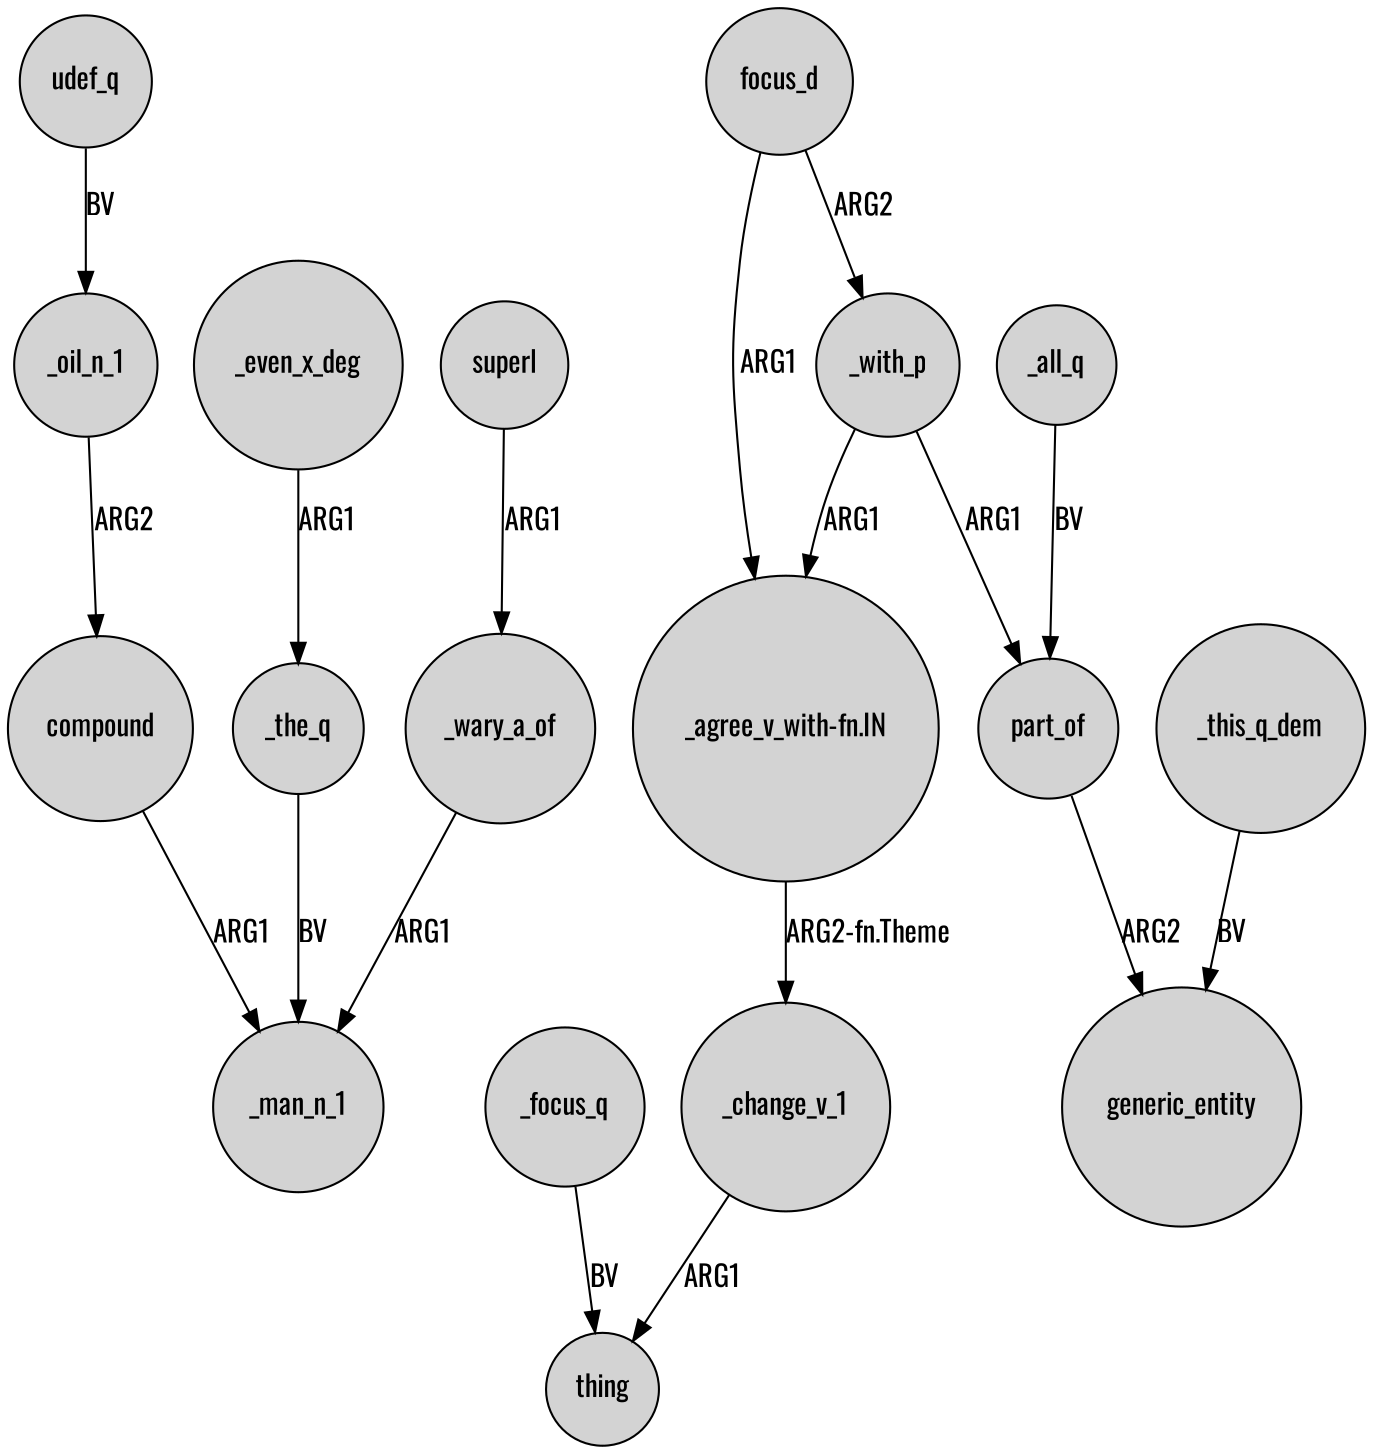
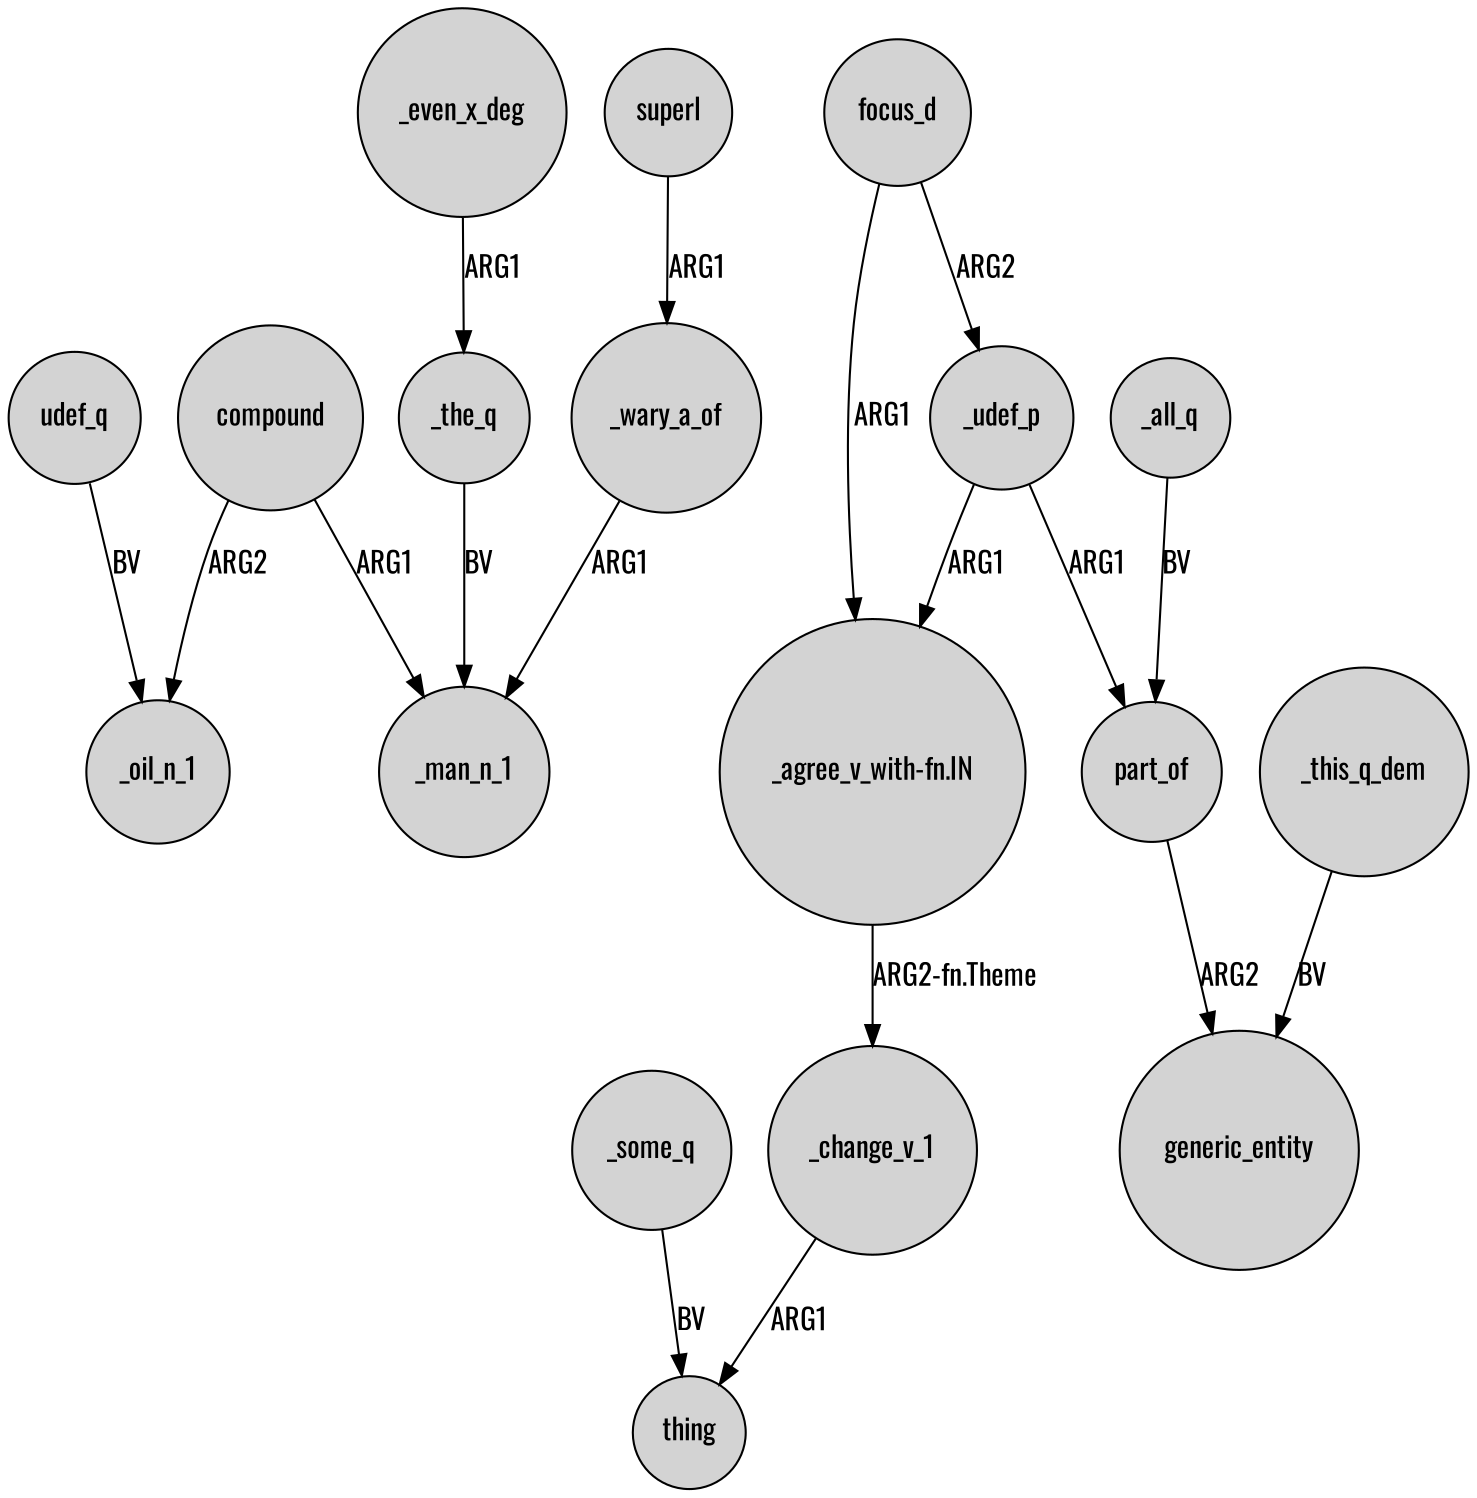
node "_with_p": label "_with_p" -> "_udef_p"
edge "_oil_n_1" -> "compound": reversed
node "_focus_q": label "_focus_q" -> "_some_q"
